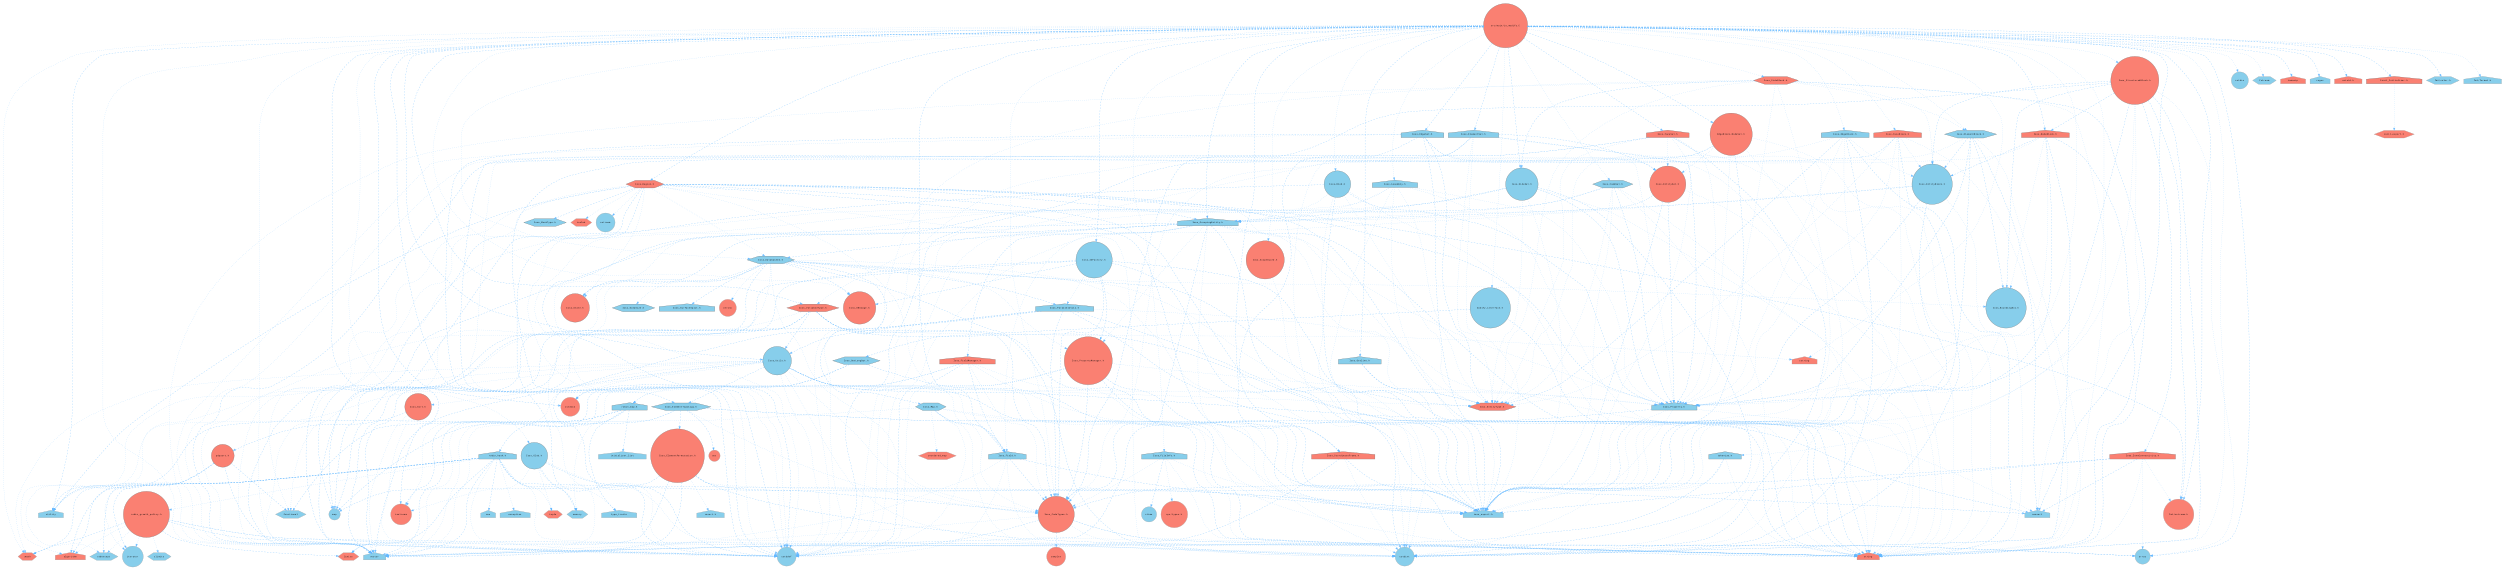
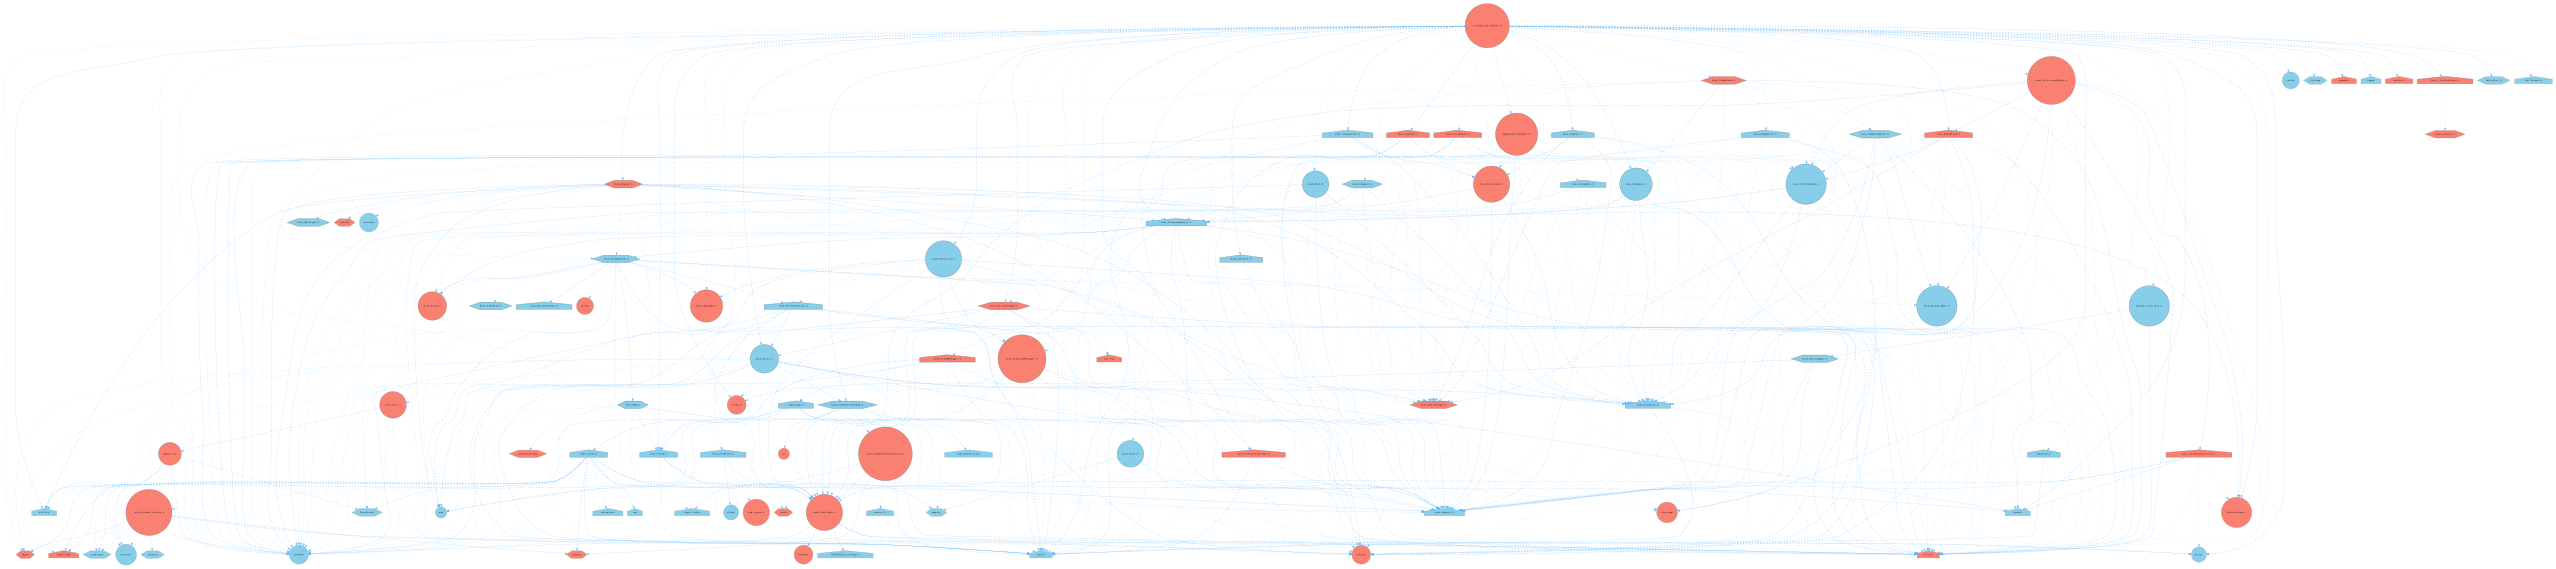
node "Ioss_ScopeGuard.h": removed
edge "Ioss_Getline.h" -> "Ioss_EntityType.h": now "Ioss_NodeBlock.h" -> "Ioss_EntityType.h"
node "SEACASIoss_config.h": added
node "cstdint": fillcolor skyblue -> salmon
